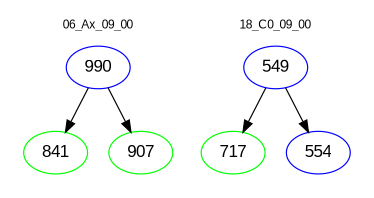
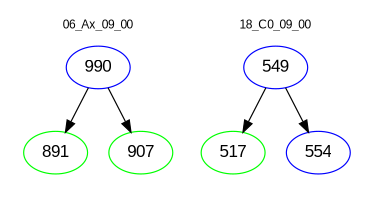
node "841": label "841" -> "891"
node "717": label "717" -> "517"
